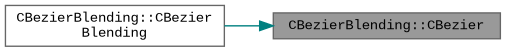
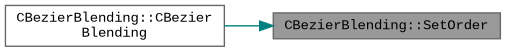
node "CBezierBlending::CBezier": label "CBezierBlending::CBezier" -> "CBezierBlending::SetOrder"
